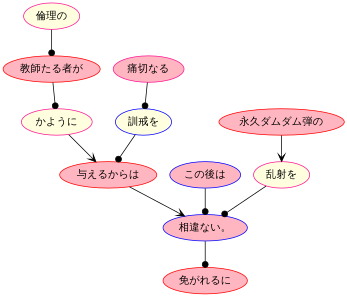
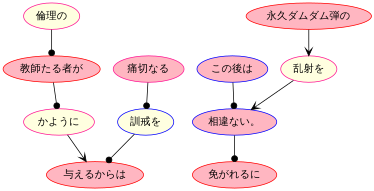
edge "乱射を" -> "相違ない。": arrowhead dot -> vee
edge "与えるからは" -> "相違ない。": removed
